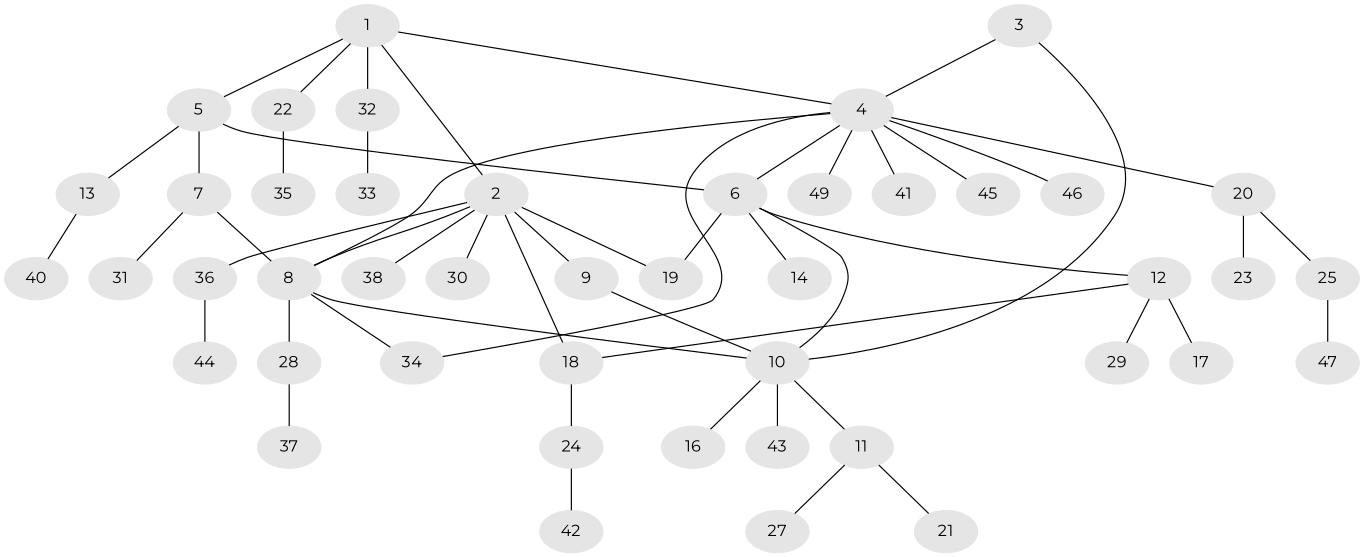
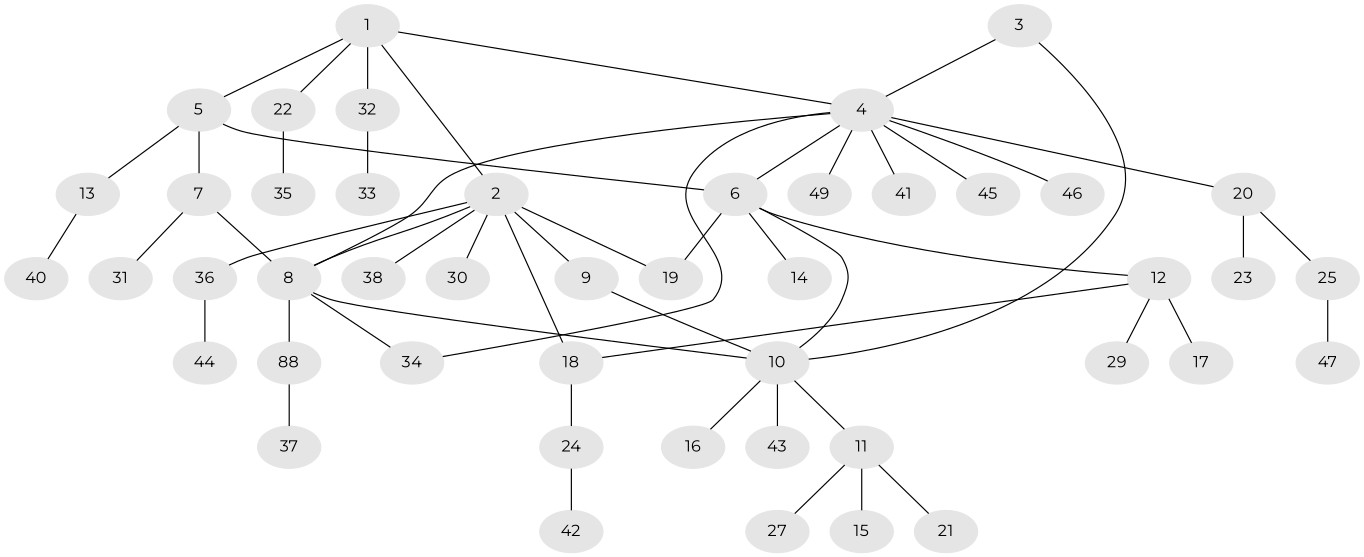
node "28": label "28" -> "88"
node "15": added
